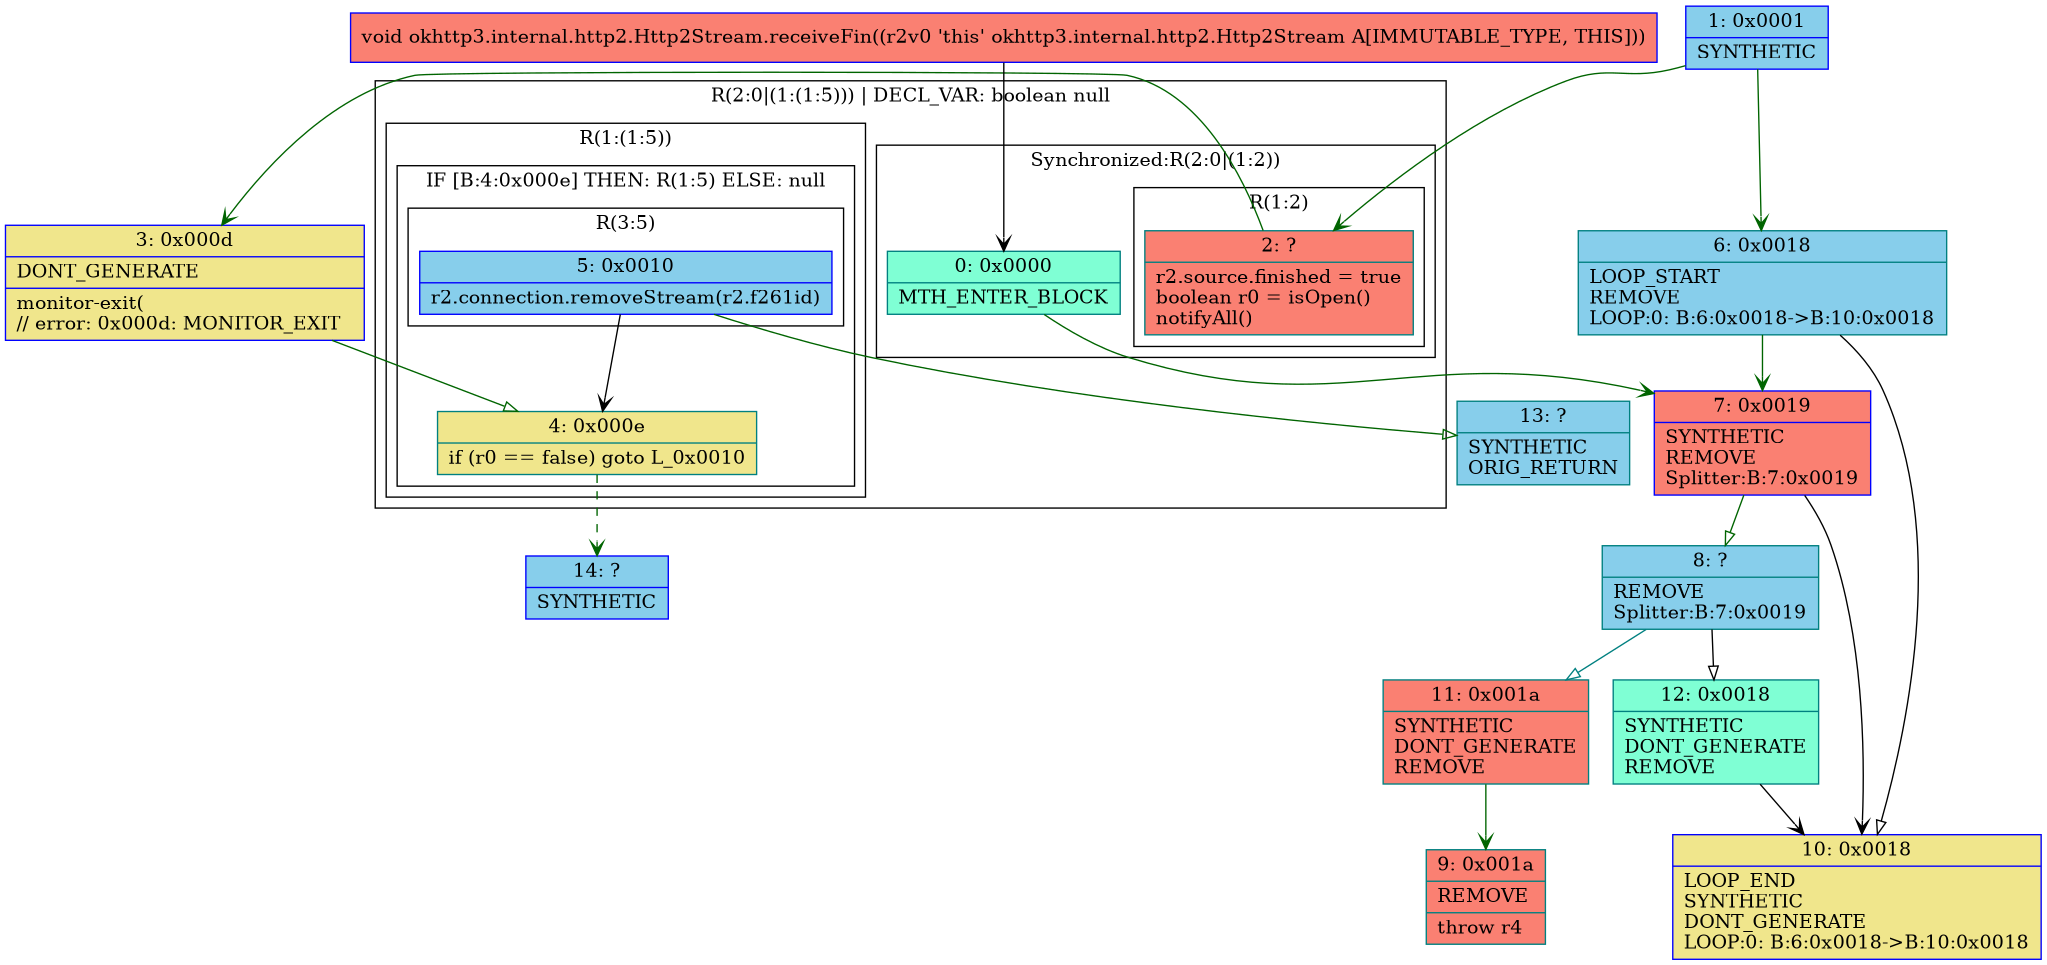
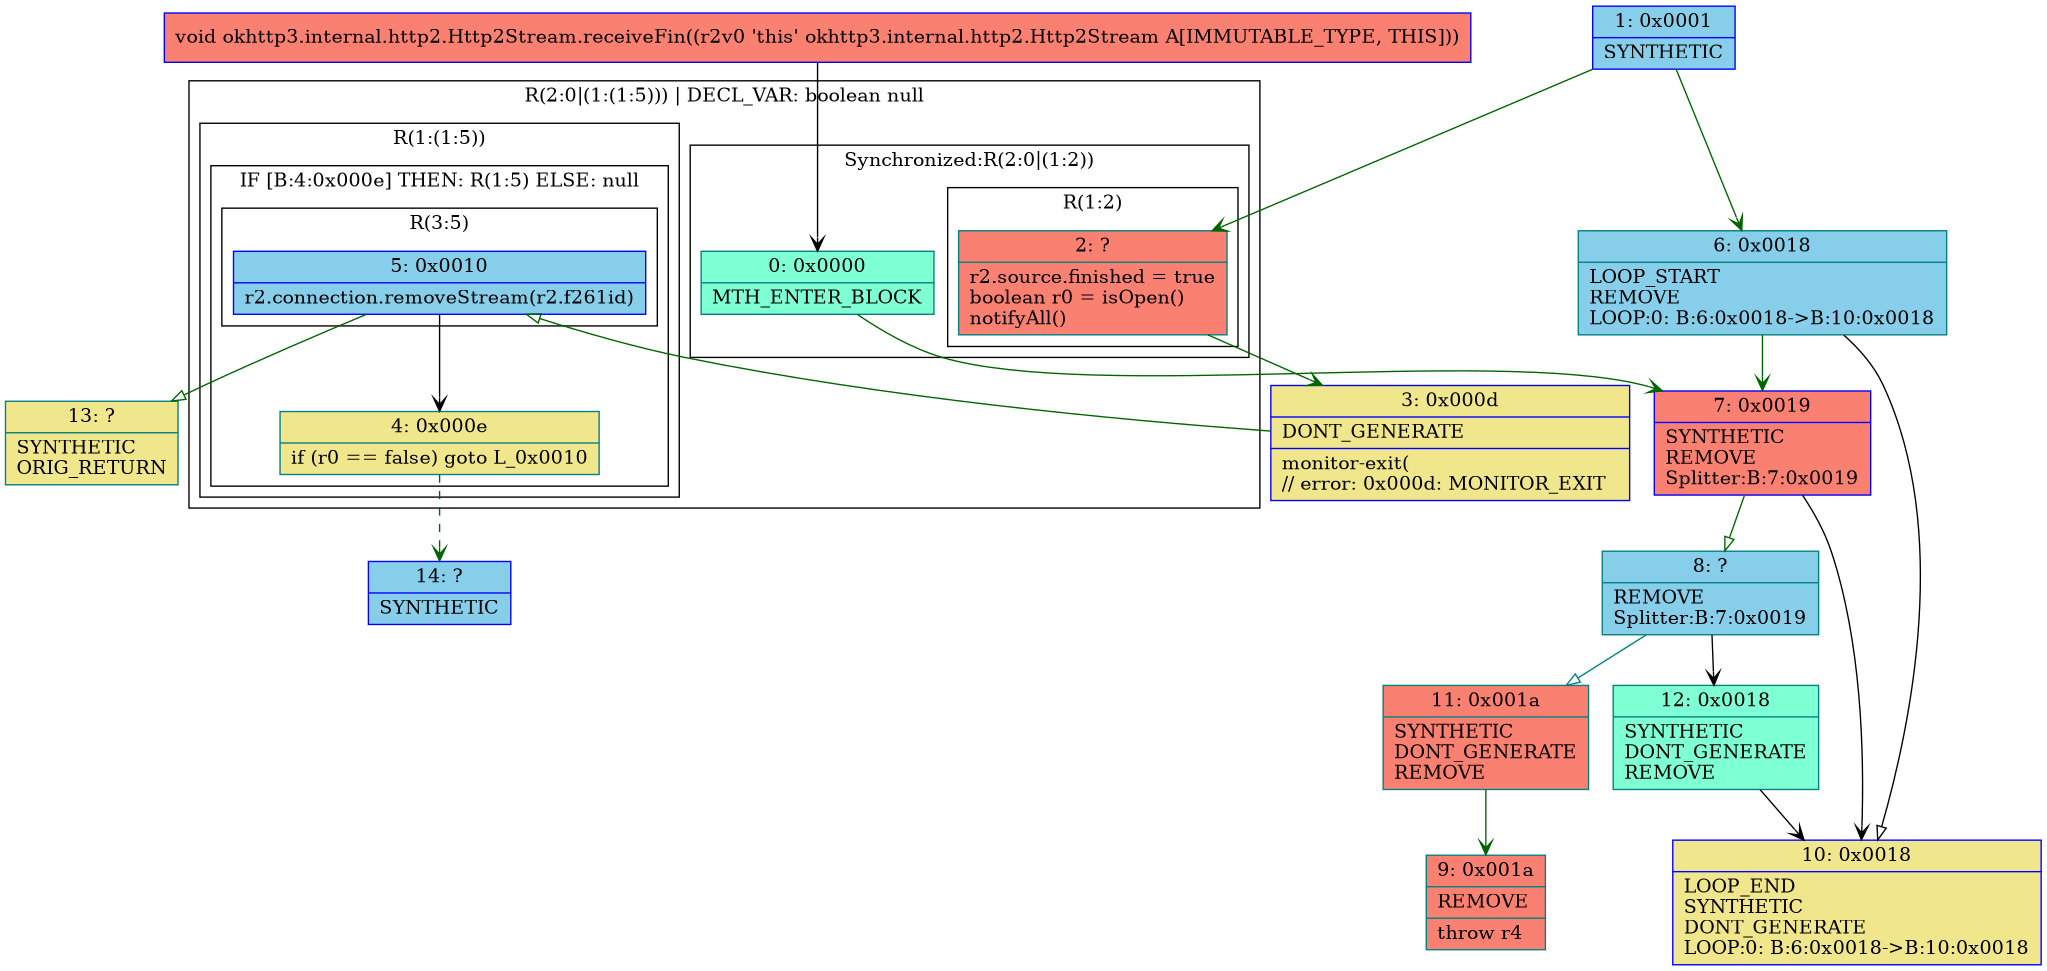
edge "3: 0x000d" -> "4: 0x000e": now "3: 0x000d" -> "5: 0x0010"
node "13: ?": fillcolor skyblue -> khaki
edge "8: ?" -> "12: 0x0018": arrowhead onormal -> vee
